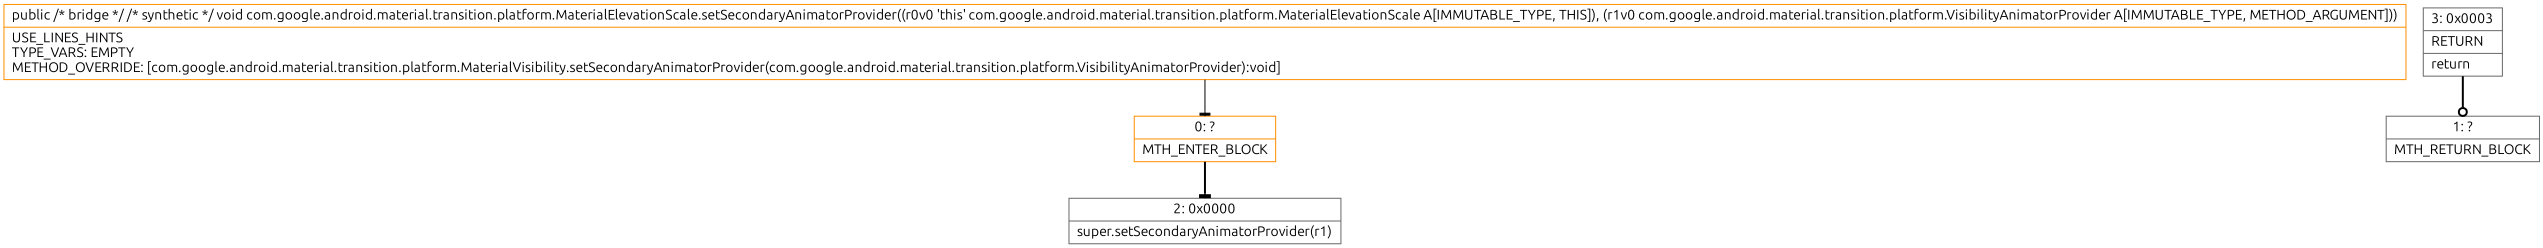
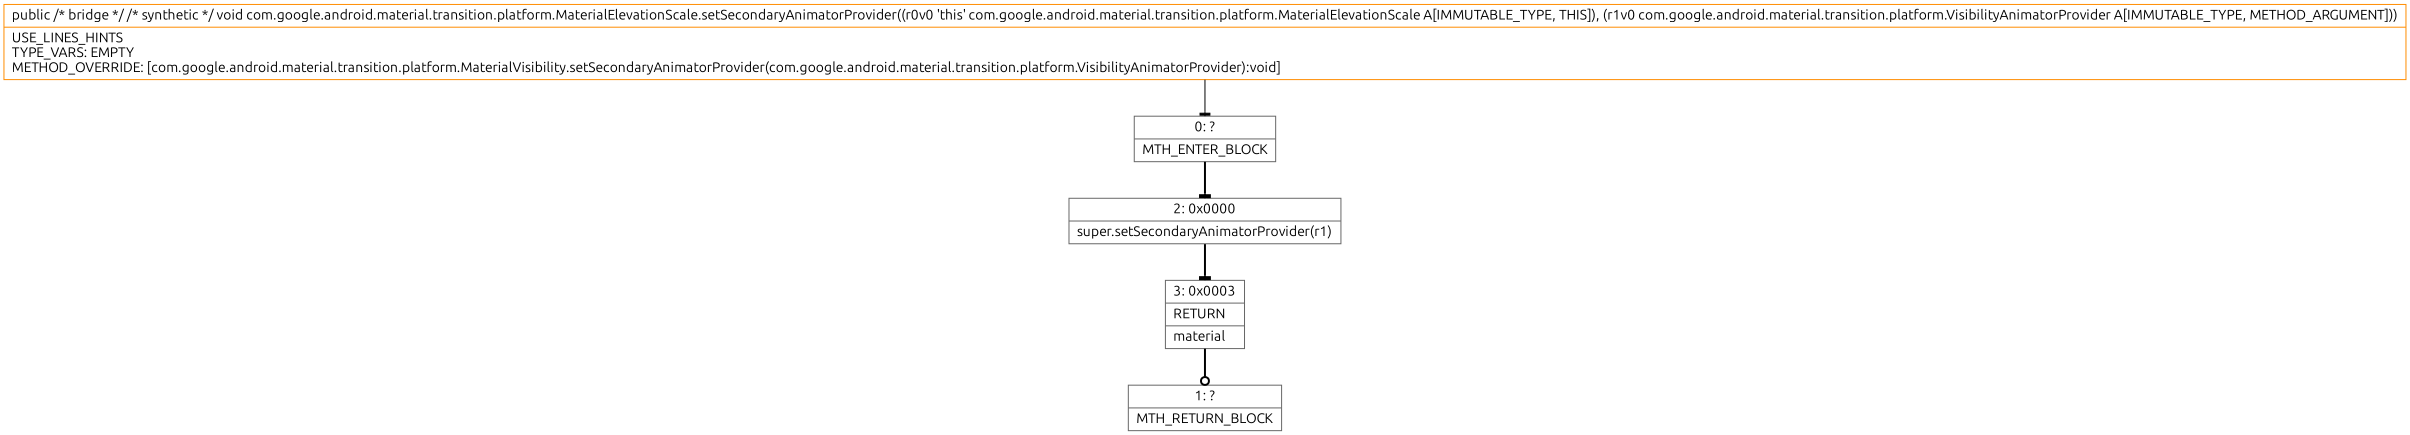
node "3: 0x0003": text "return" -> "material"
node "0: ?": color darkorange -> gray40
edge "2: 0x0000" -> "3: 0x0003": added
